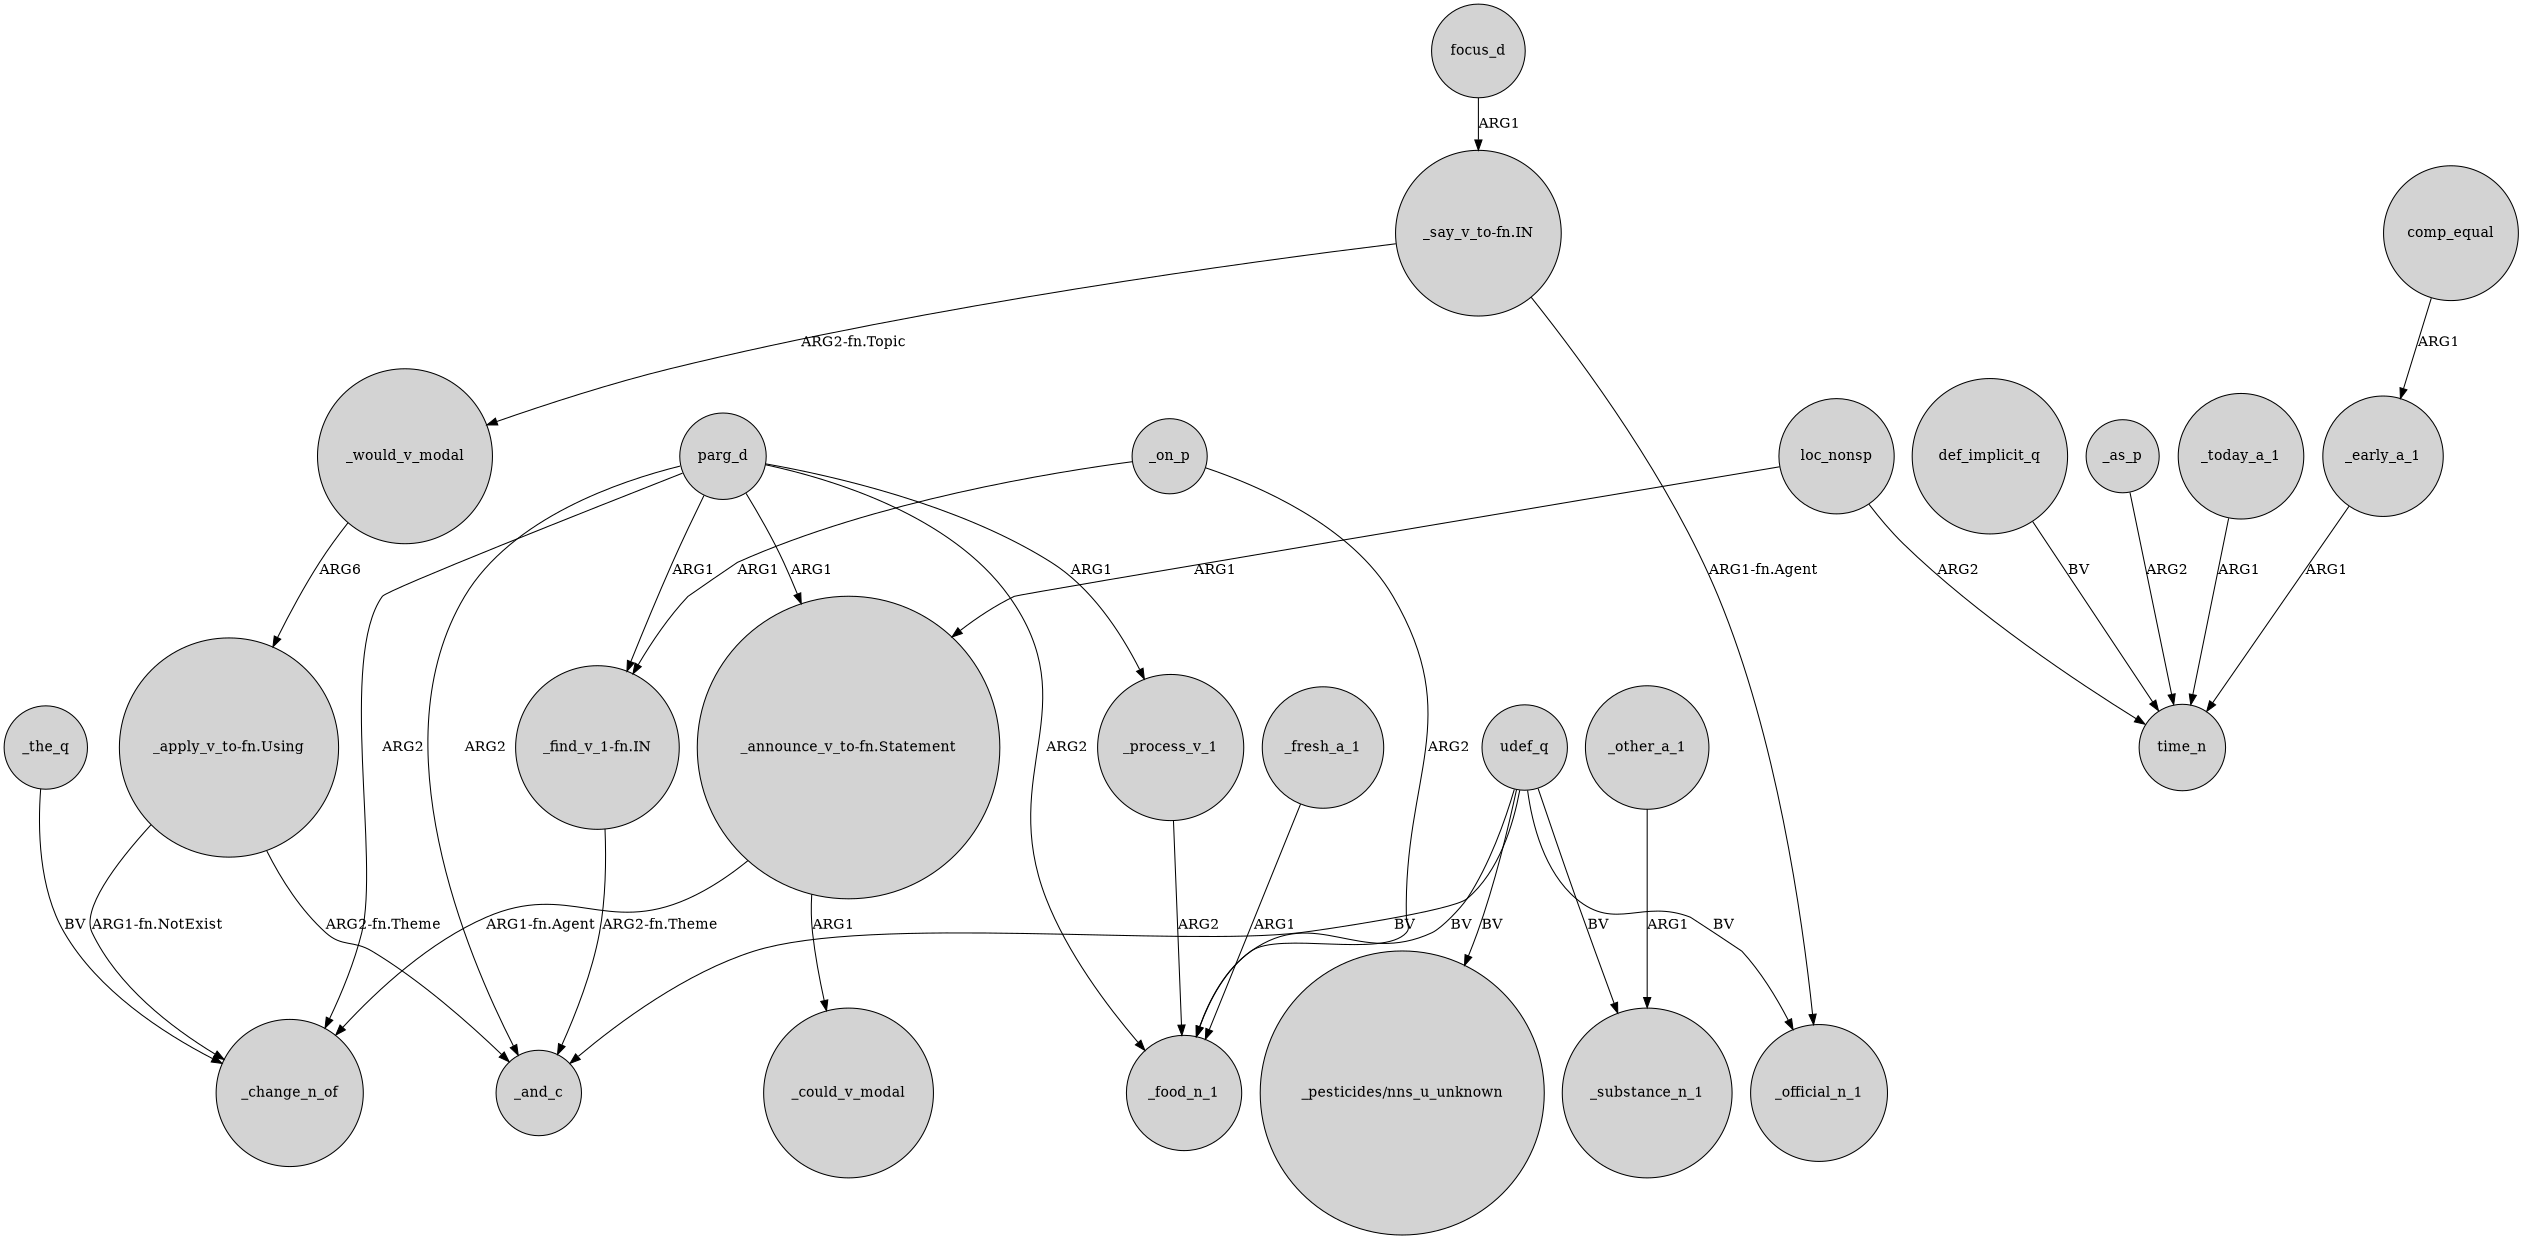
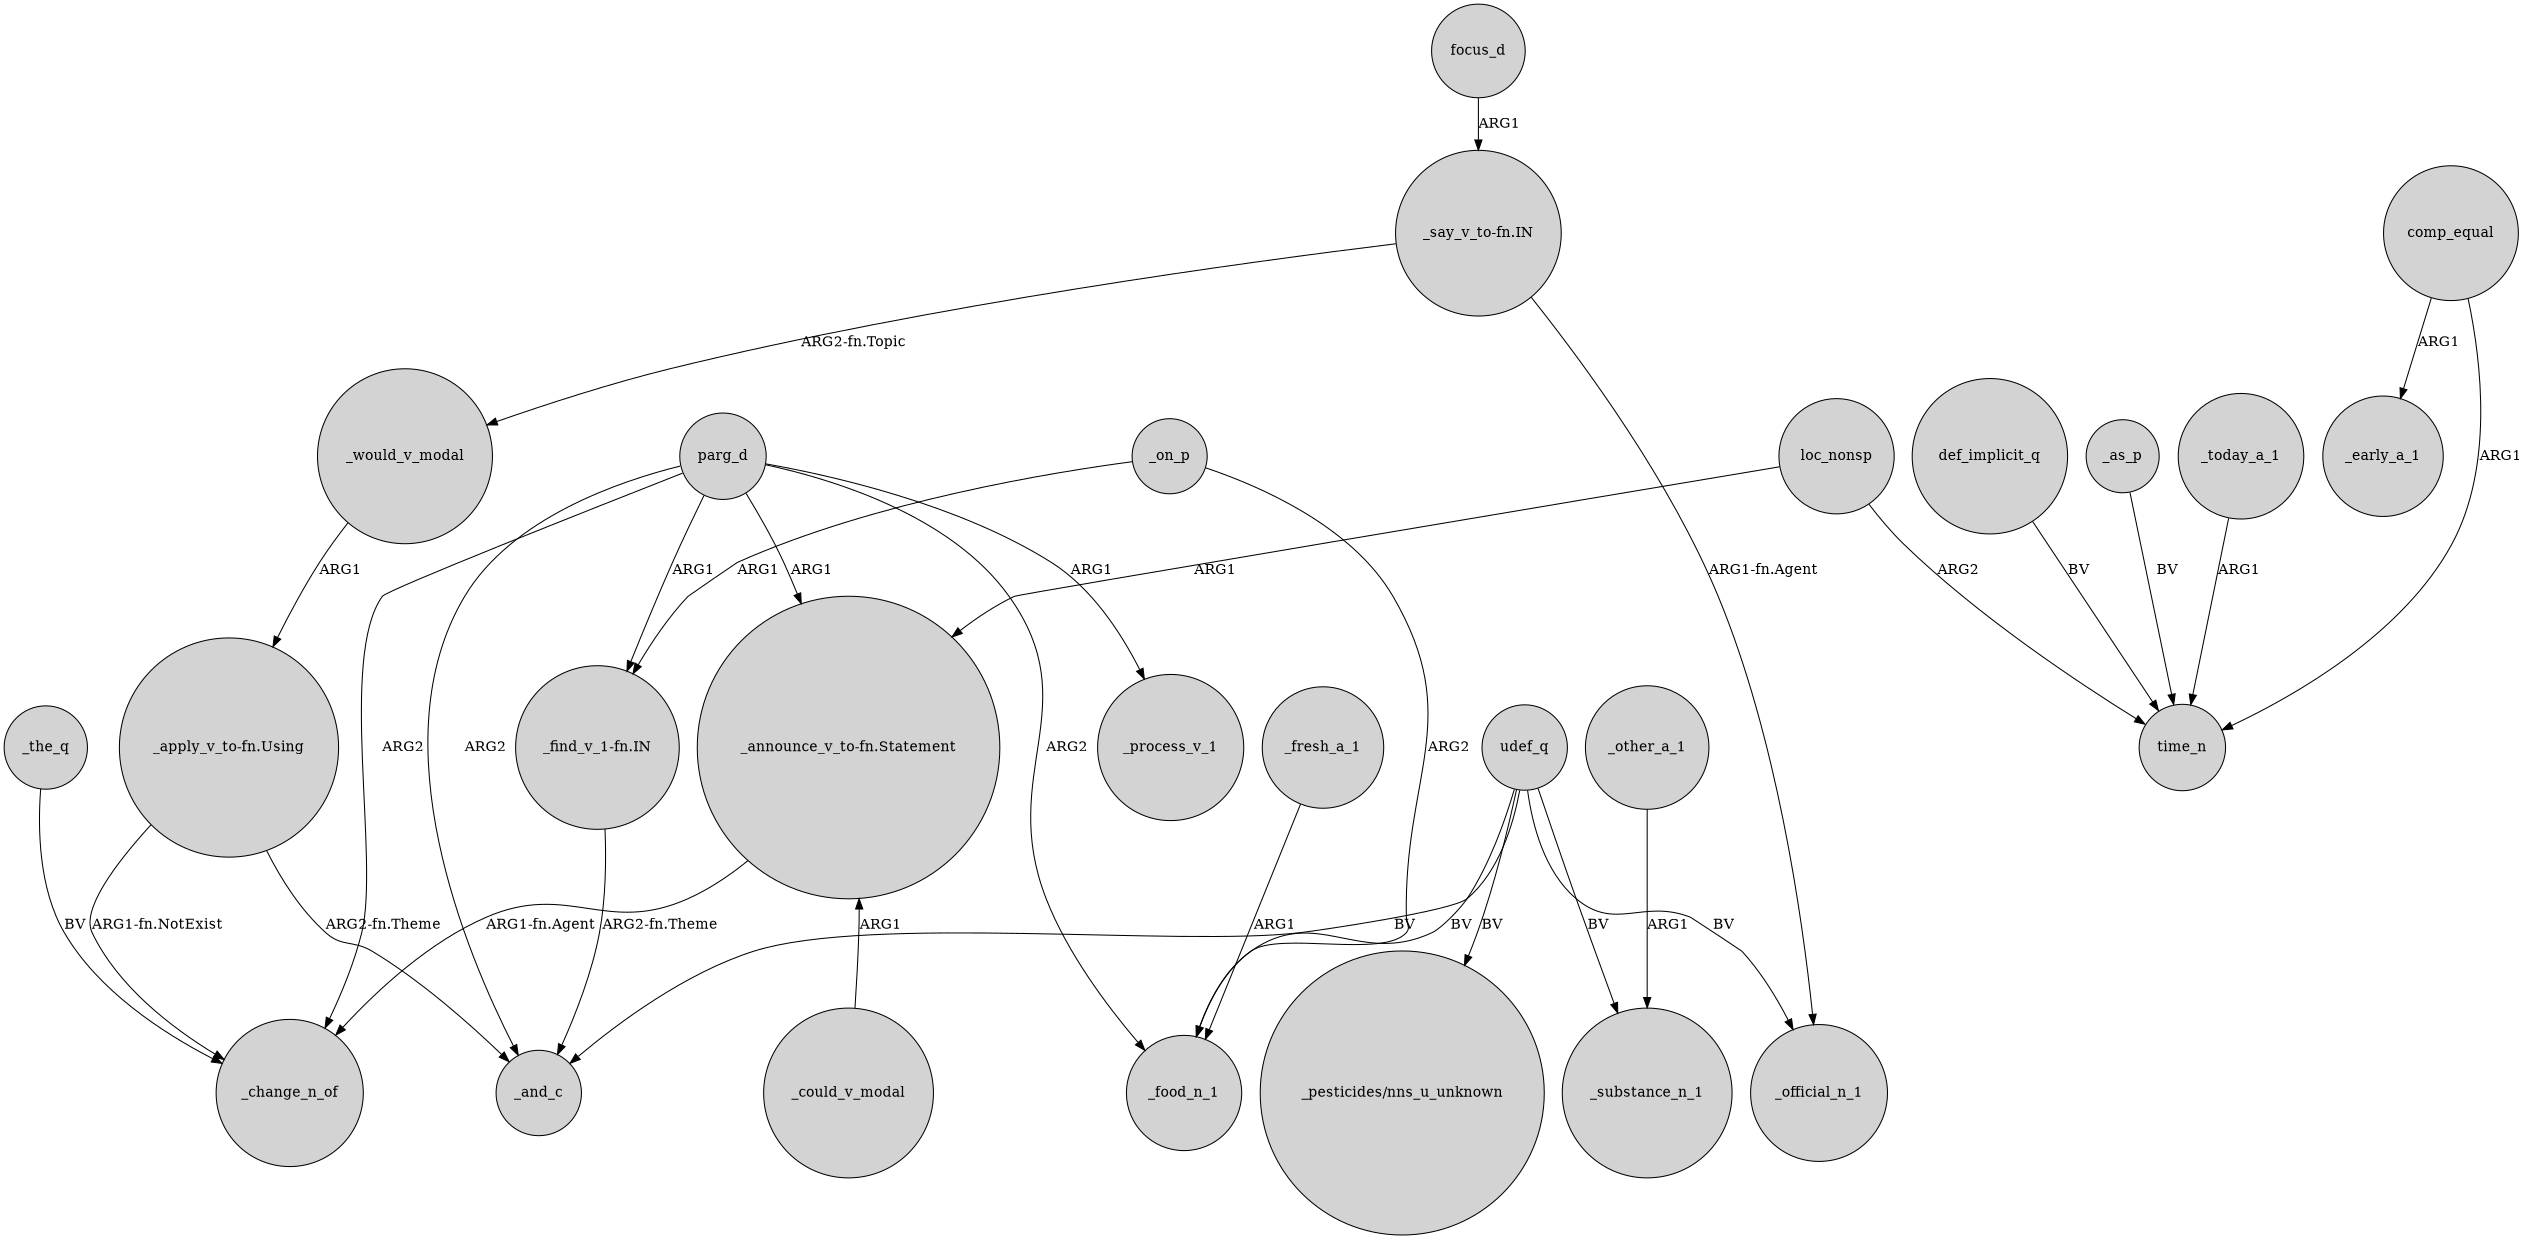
edge "_would_v_modal" -> "_apply_v_to-fn.Using": label "ARG6" -> "ARG1"
edge "_as_p" -> "time_n": label "ARG2" -> "BV"
edge "_early_a_1" -> "time_n": now "comp_equal" -> "time_n"
edge "_process_v_1" -> "_food_n_1": removed, label "ARG2"
edge "_announce_v_to-fn.Statement" -> "_could_v_modal": reversed
